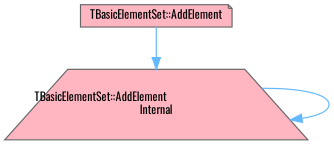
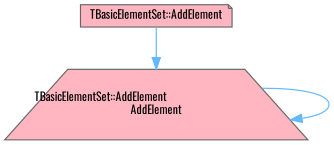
node "TBasicElementSet::AddElement Internal": label "TBasicElementSet::AddElement Internal" -> "TBasicElementSet::AddElement AddElement"
